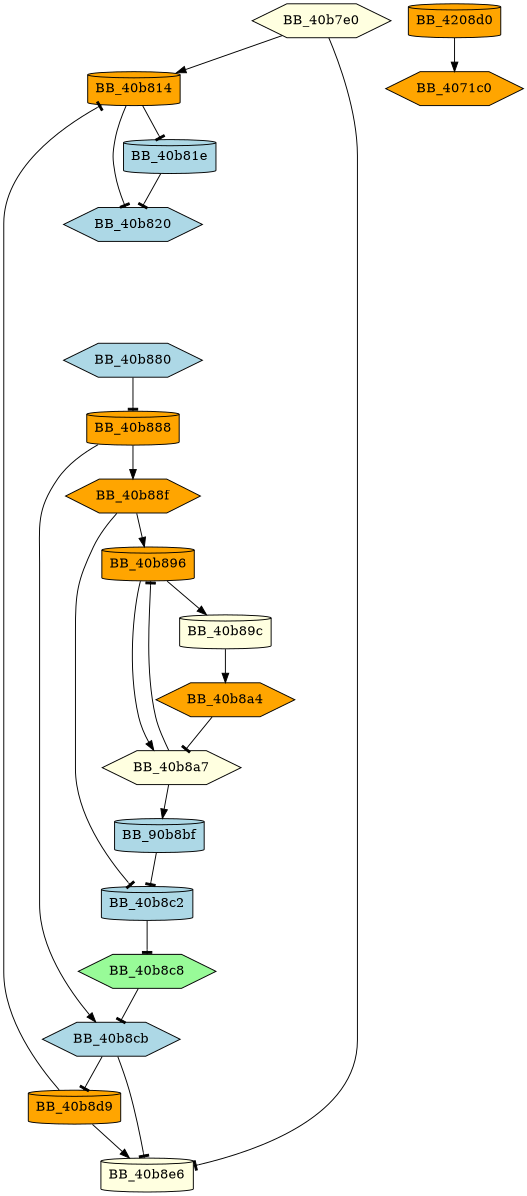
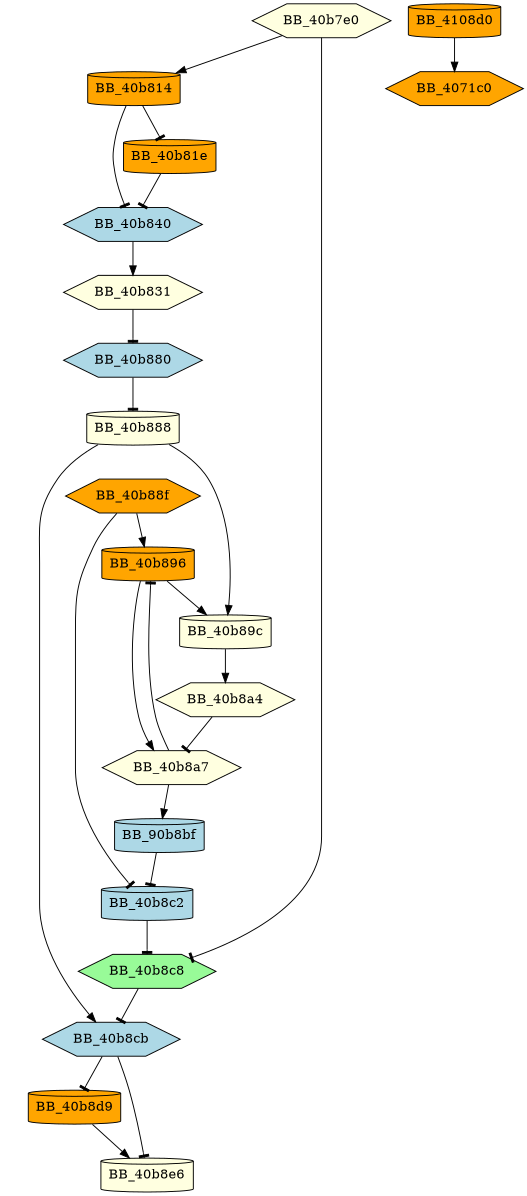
node "BB_4208d0": label "BB_4208d0" -> "BB_4108d0"
node "BB_40b81e": fillcolor lightblue -> orange
node "BB_40b820": label "BB_40b820" -> "BB_40b840"
node "BB_40b831": added
node "BB_40b888": fillcolor orange -> lightyellow
edge "BB_40b888" -> "BB_40b88f": now "BB_40b888" -> "BB_40b89c"
edge "BB_40b8d9" -> "BB_40b814": removed
edge "BB_40b7e0" -> "BB_40b8e6": now "BB_40b7e0" -> "BB_40b8c8"
node "BB_40b8a4": fillcolor orange -> lightyellow
